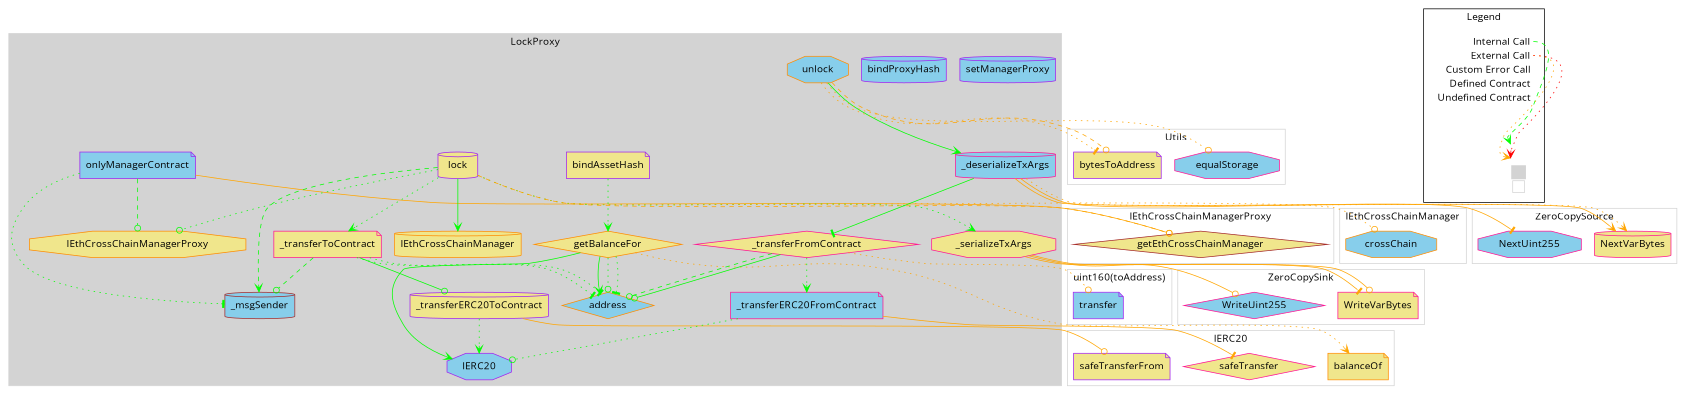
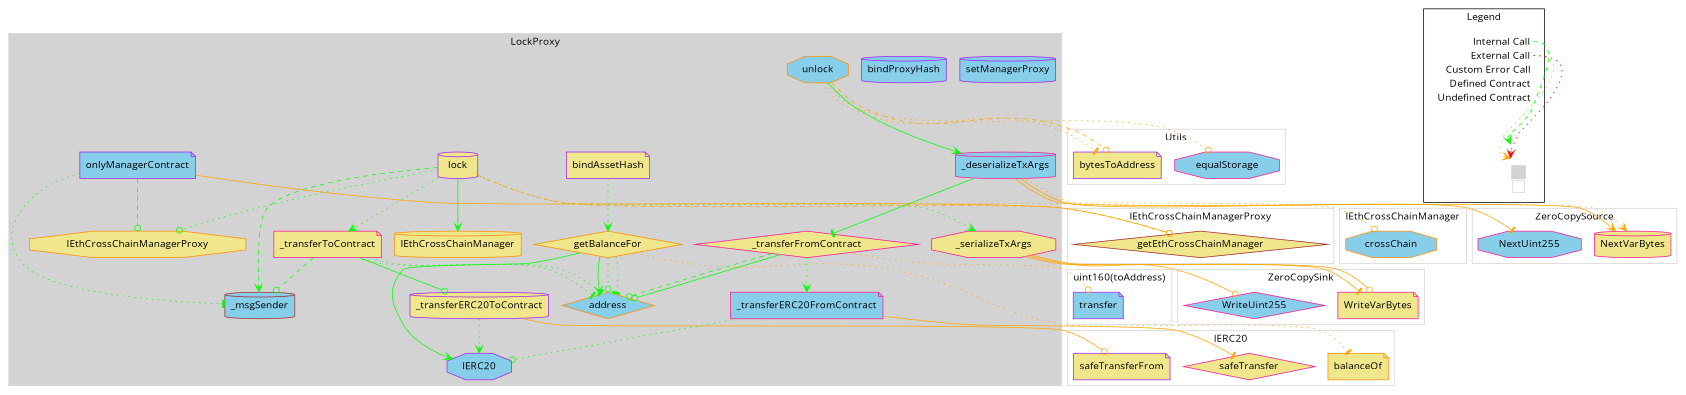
edge "getBalanceFor" -> "balanceOf": arrowhead vee -> tee
